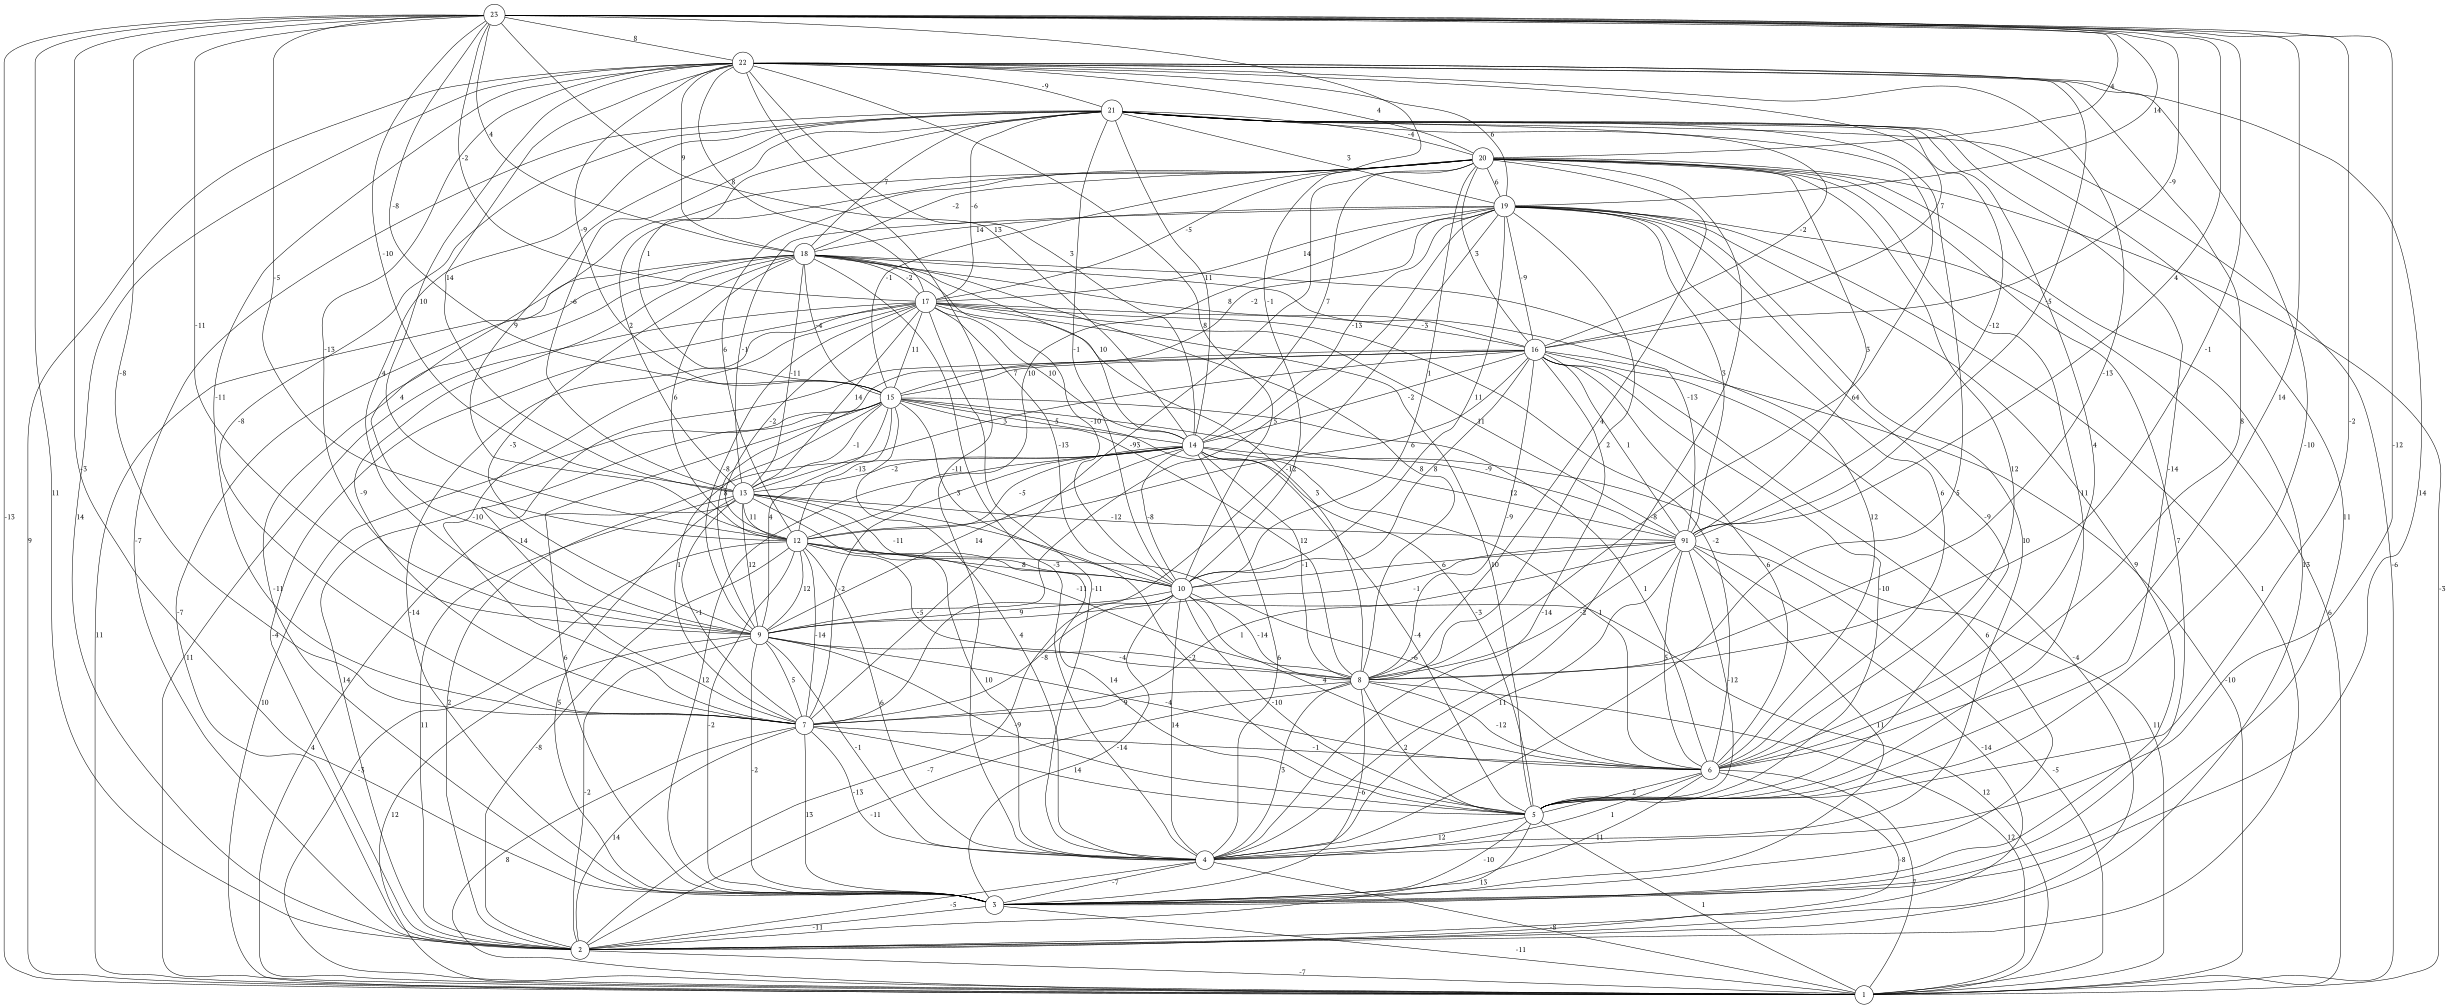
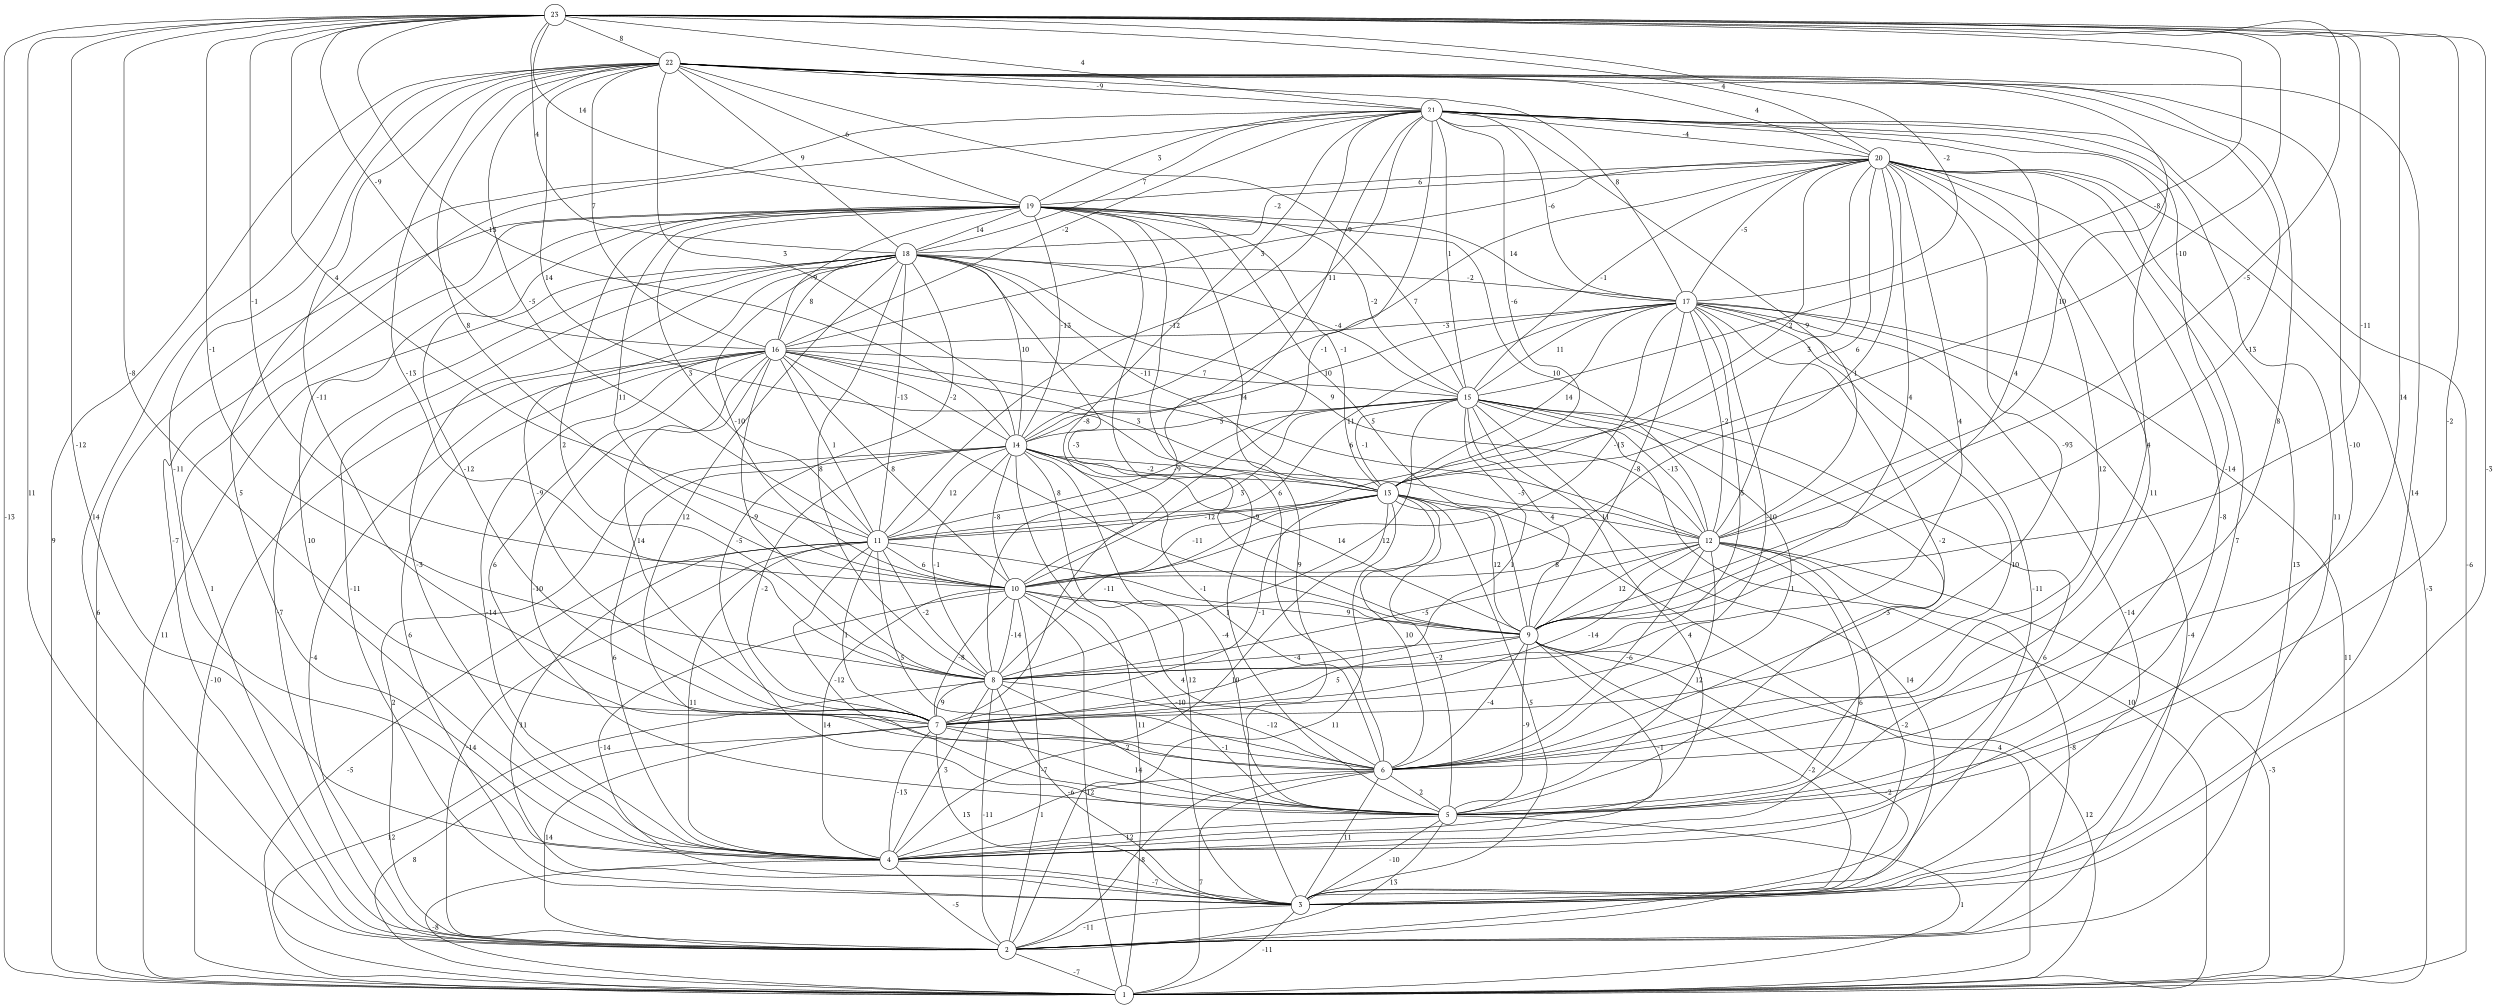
edge "23" -- "21": added, label "4"
edge "18" -- "12": label "6" -> "9"
edge "21" -- "8": label "64" -> "14"
node "91": label "91" -> "11"
edge "13" -- "6": added, label "10"
edge "12" -- "5": label "14" -> "12"
edge "18" -- "5": added, label "-5"
